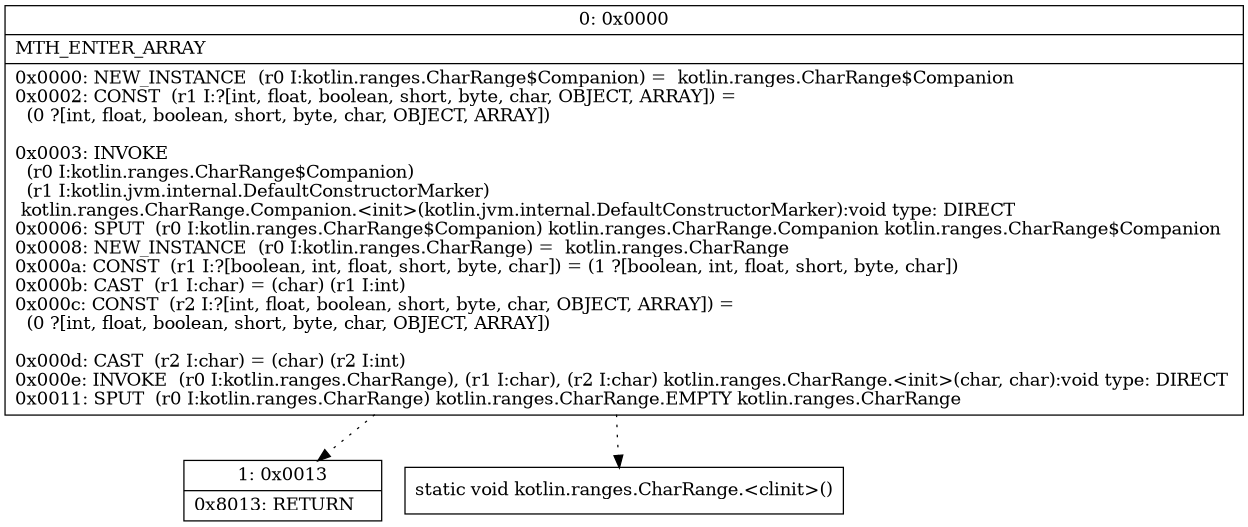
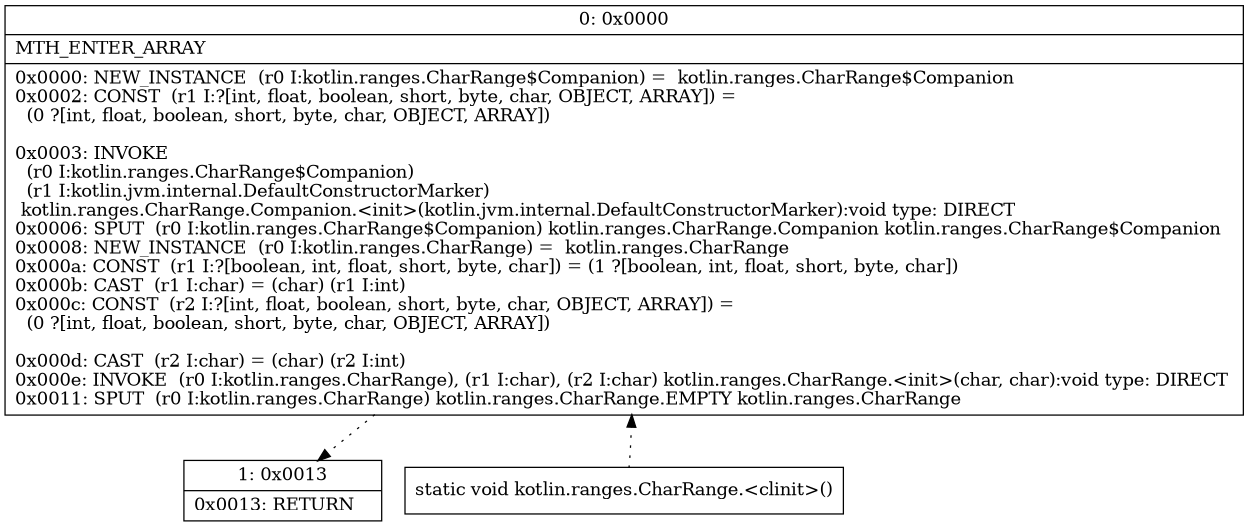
edge "0: 0x0000" -> "static void kotlin.ranges.CharRange.<clinit>()": reversed
node "1: 0x0013": text "0x8013: RETURN" -> "0x0013: RETURN"
